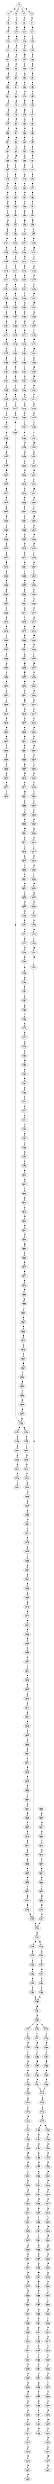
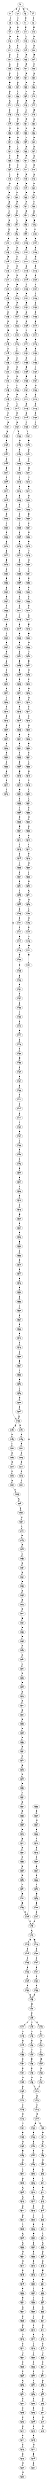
edge "S184" -> "S188": now "S182" -> "S188"
